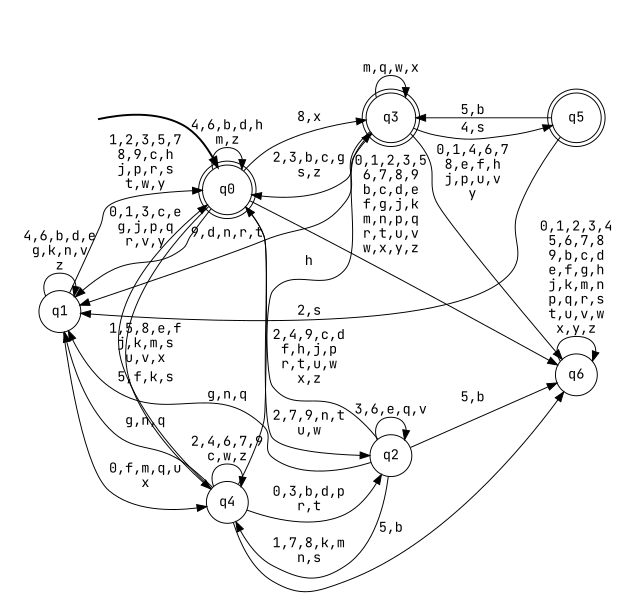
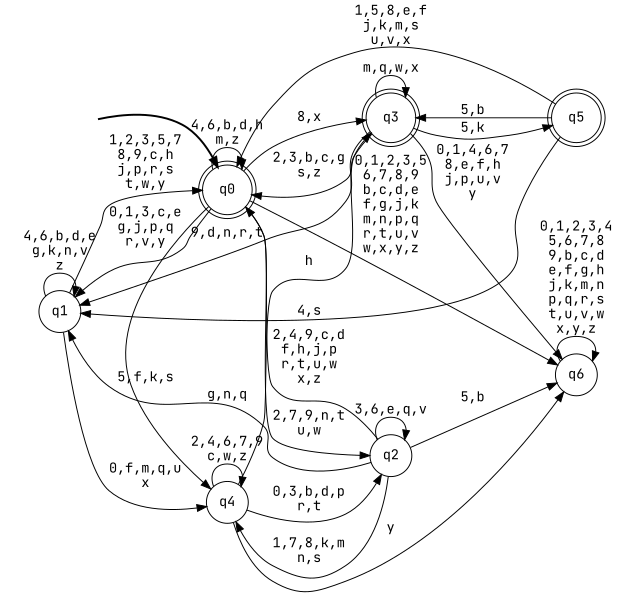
edge "q3" -> "q5": label "4,s" -> "5,k"
edge "q5" -> "q1": label "2,s" -> "4,s"
edge "q4" -> "q0": now "q5" -> "q0"
edge "q4" -> "q1": removed, label "g,n,q"
edge "q4" -> "q6": label "5,b" -> "y"
